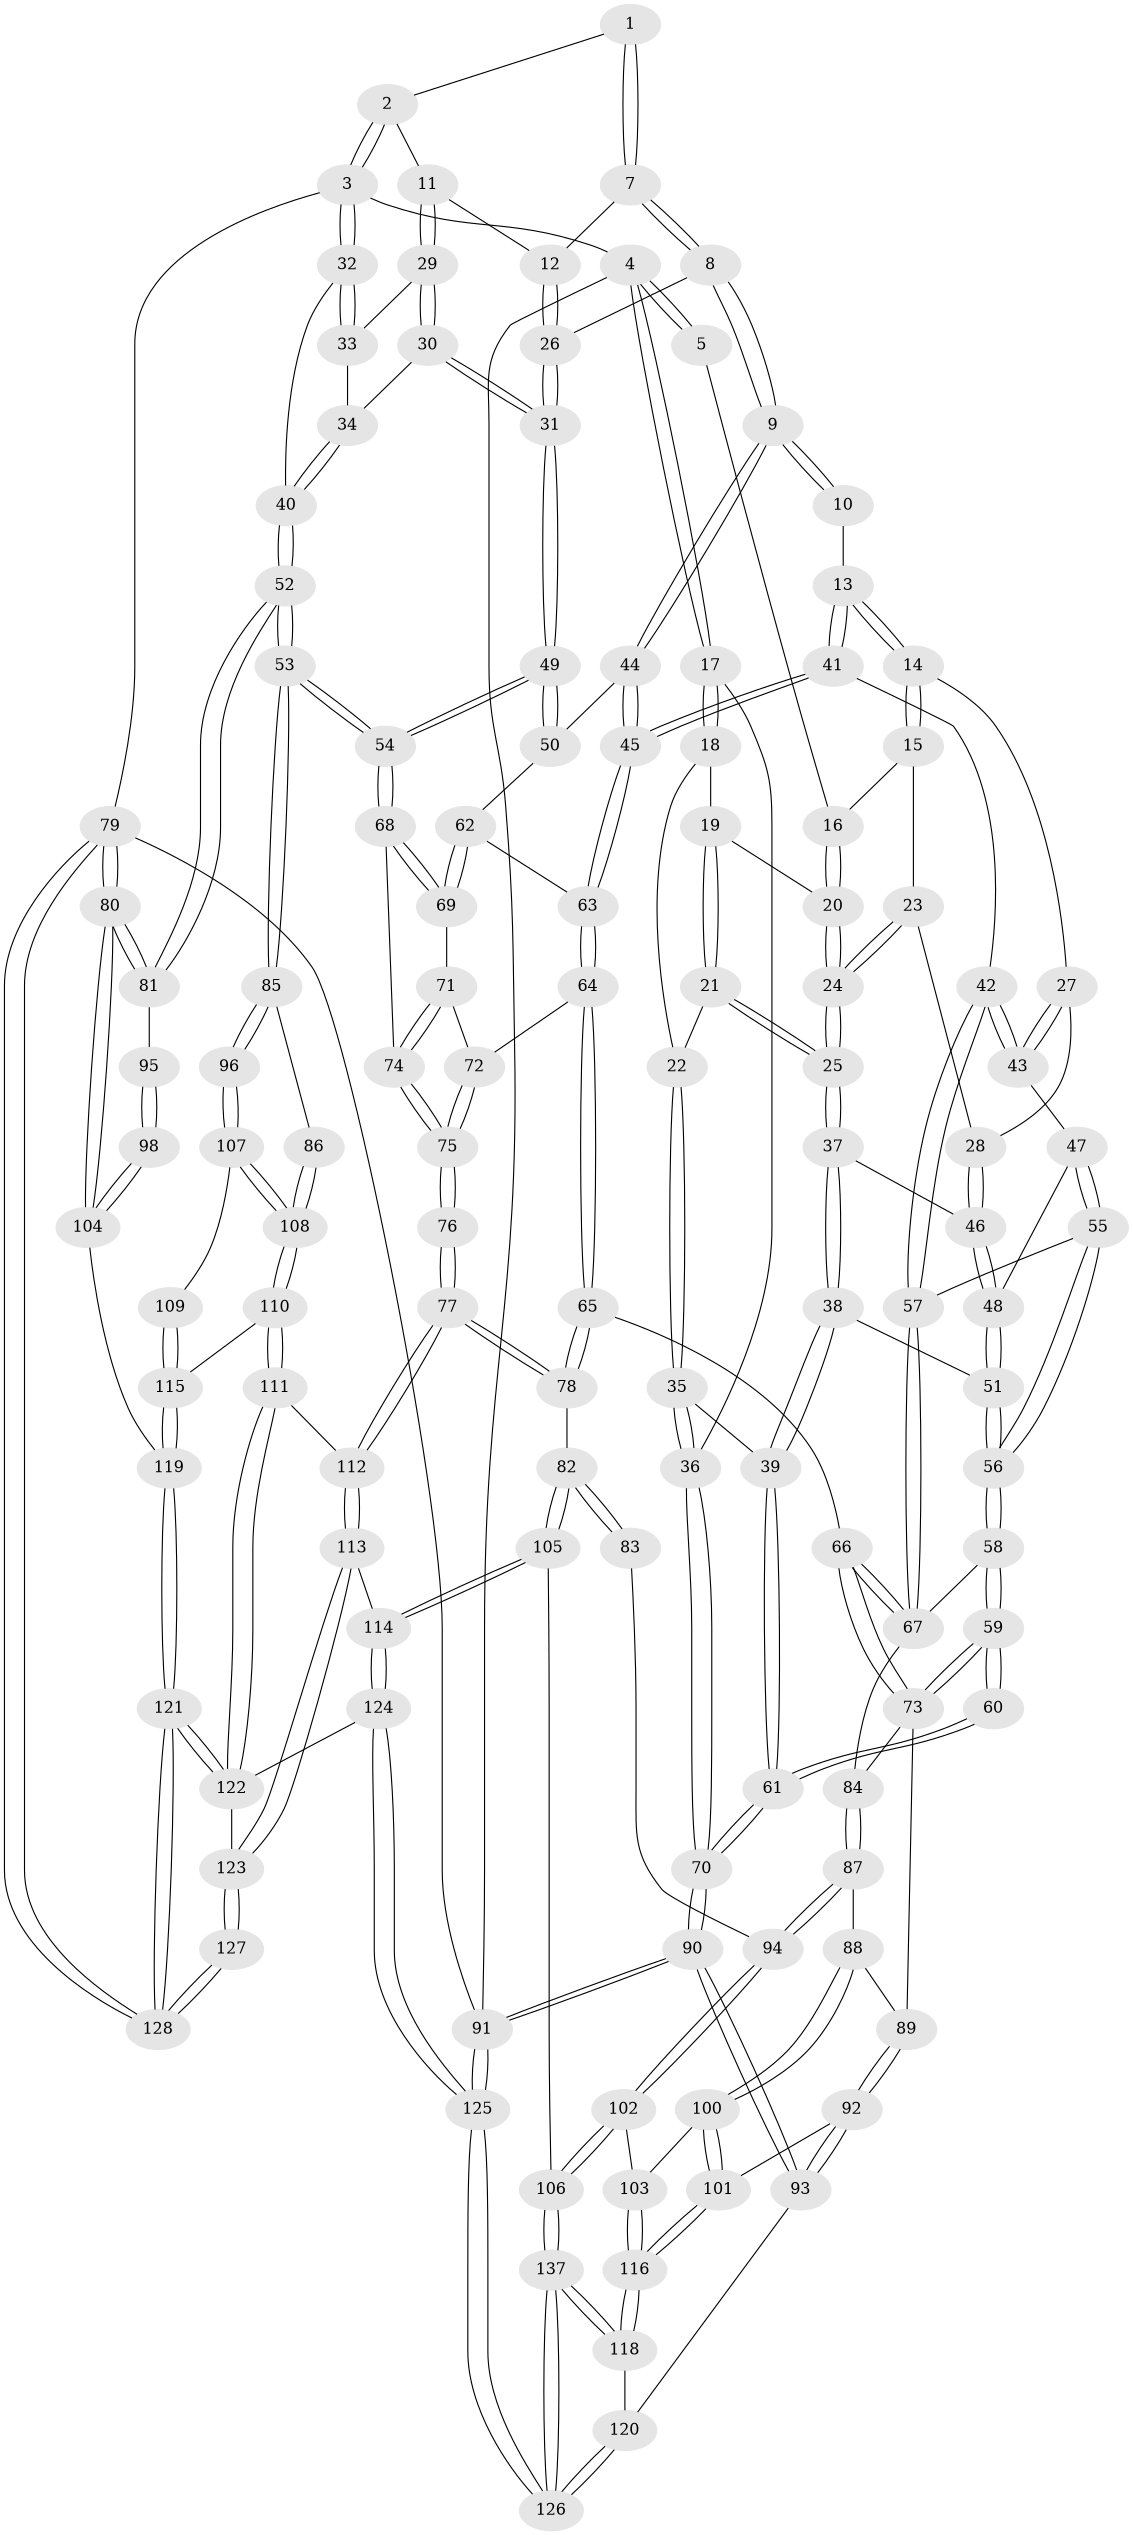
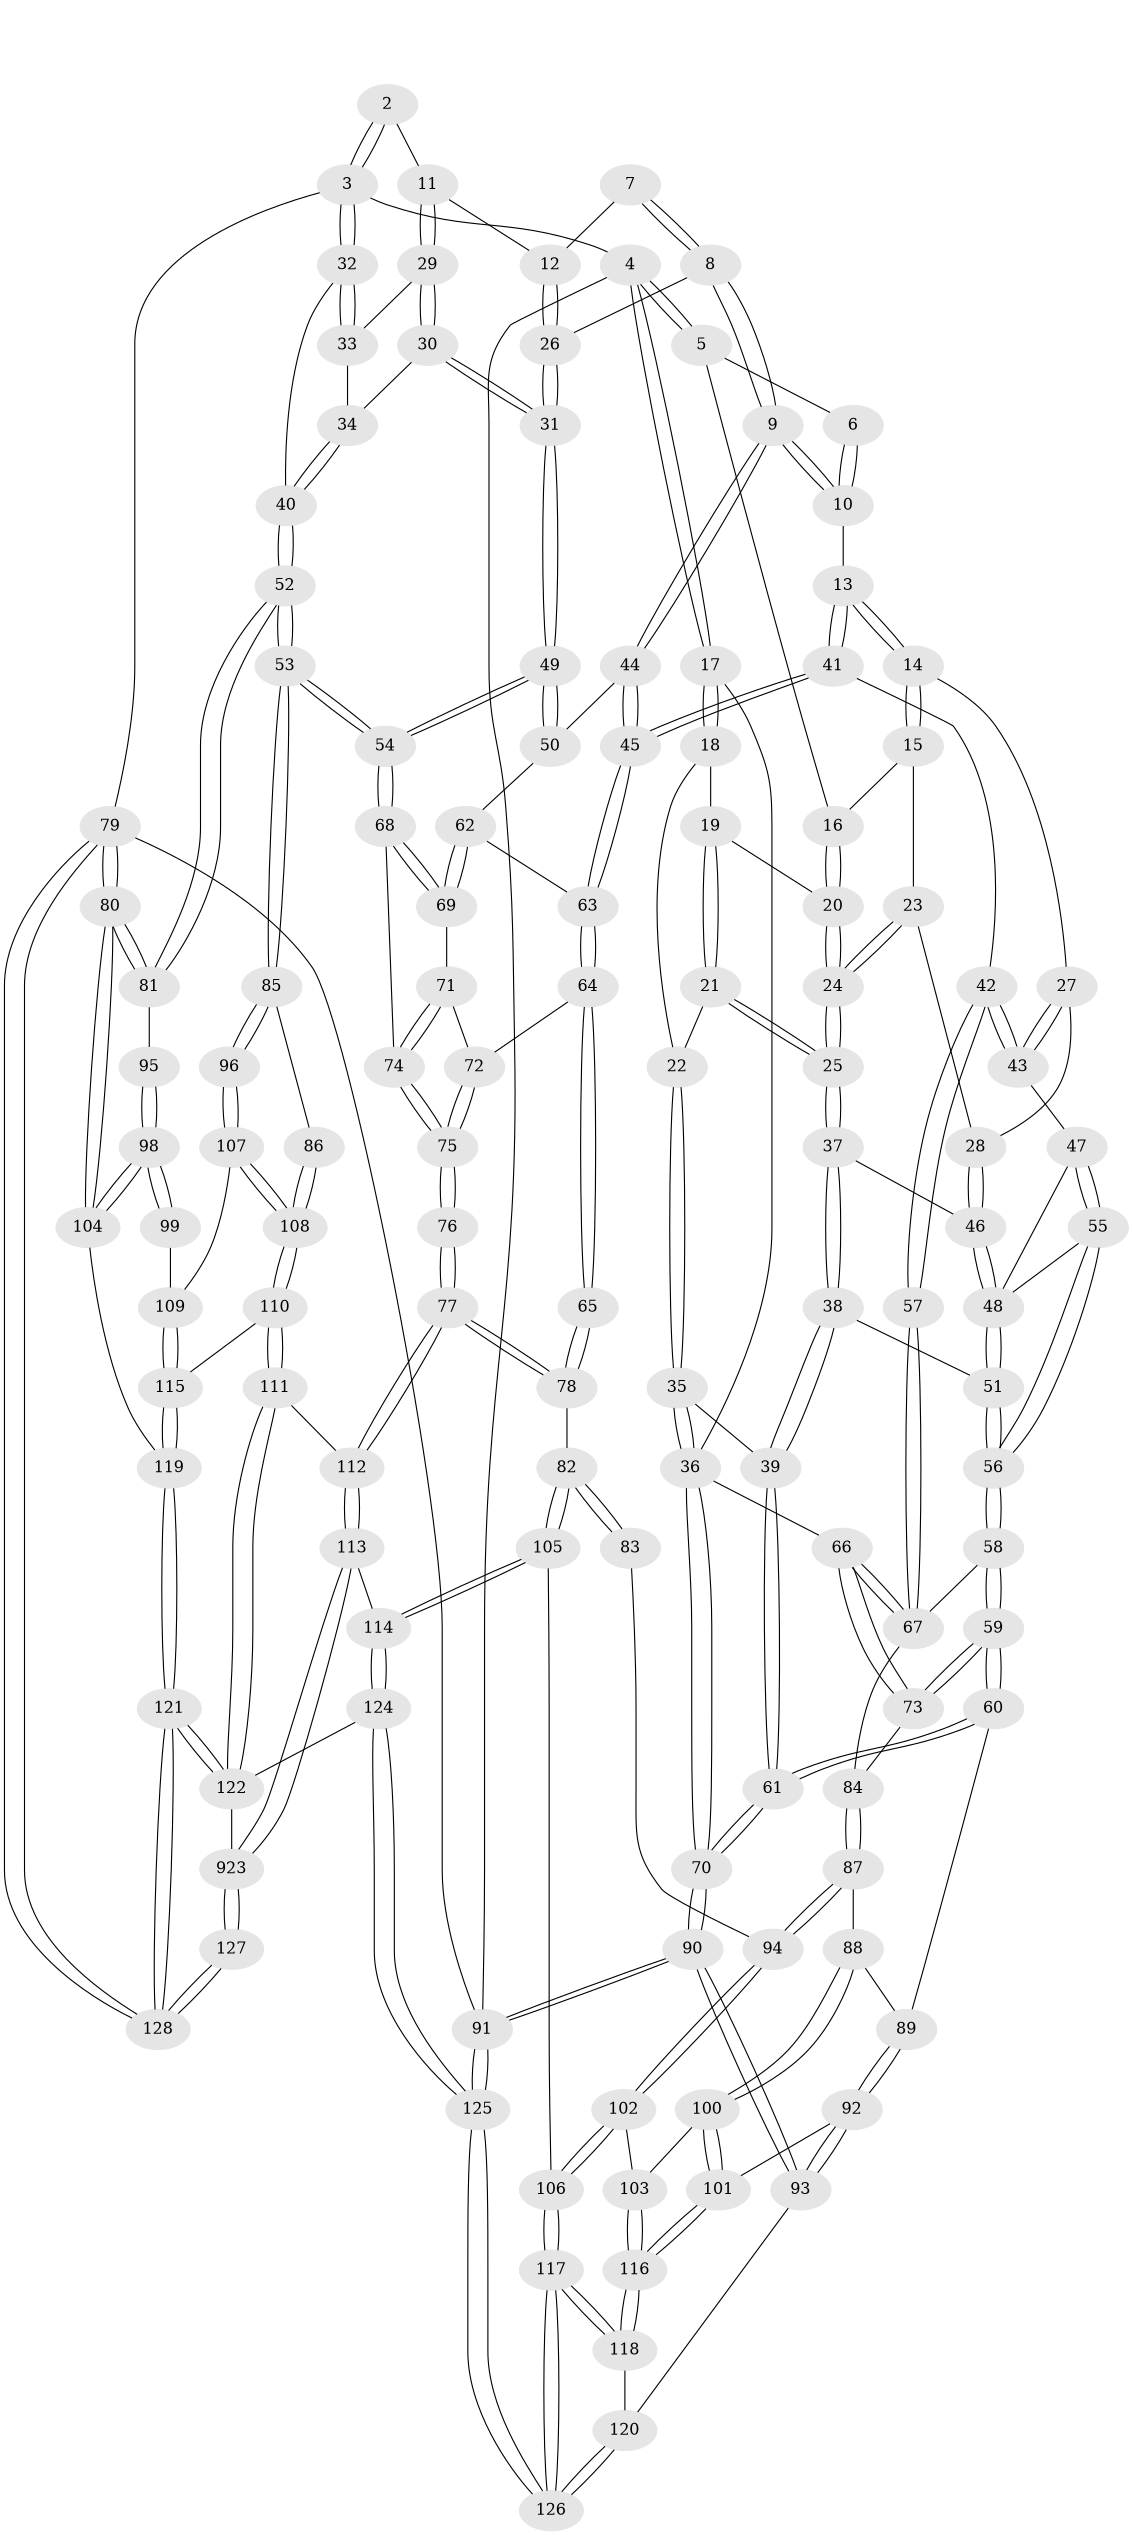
node "1": removed
node "6": added
node "99": added
edge "55" -- "57": now "55" -- "48"
edge "65" -- "66": now "36" -- "66"
node "123": label "123" -> "923"
edge "73" -- "89": now "60" -- "89"
node "137": label "137" -> "117"
